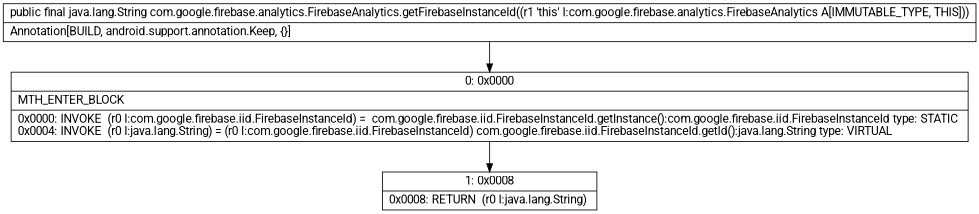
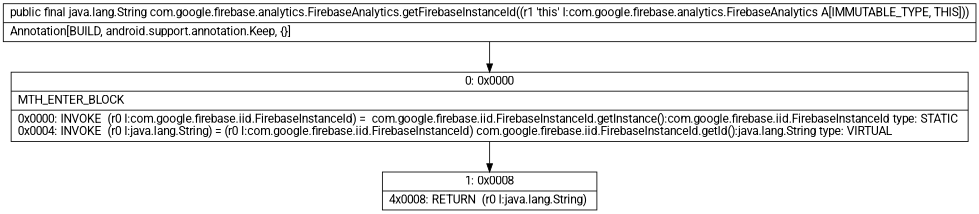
node "1: 0x0008": text "0x0008: RETURN  (r0 I:java.lang.String)" -> "4x0008: RETURN  (r0 I:java.lang.String)"
